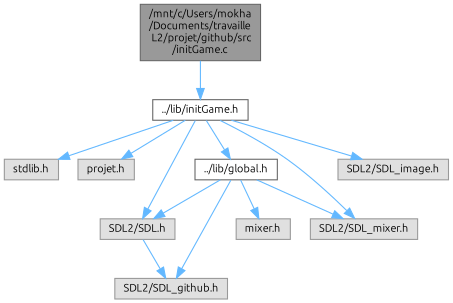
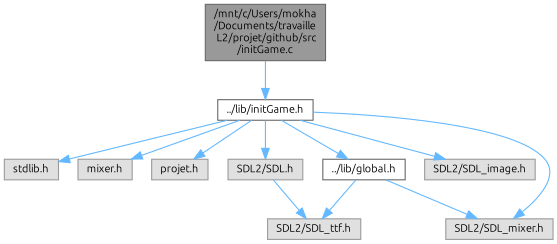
edge "../lib/global.h" -> "mixer.h": now "../lib/initGame.h" -> "mixer.h"
edge "../lib/global.h" -> "SDL2/SDL.h": removed
node "SDL2/SDL_github.h": label "SDL2/SDL_github.h" -> "SDL2/SDL_ttf.h"
